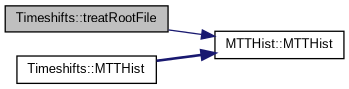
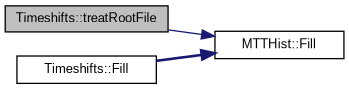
node "MTTHist::MTTHist": label "MTTHist::MTTHist" -> "MTTHist::Fill"
node "Timeshifts::MTTHist": label "Timeshifts::MTTHist" -> "Timeshifts::Fill"
